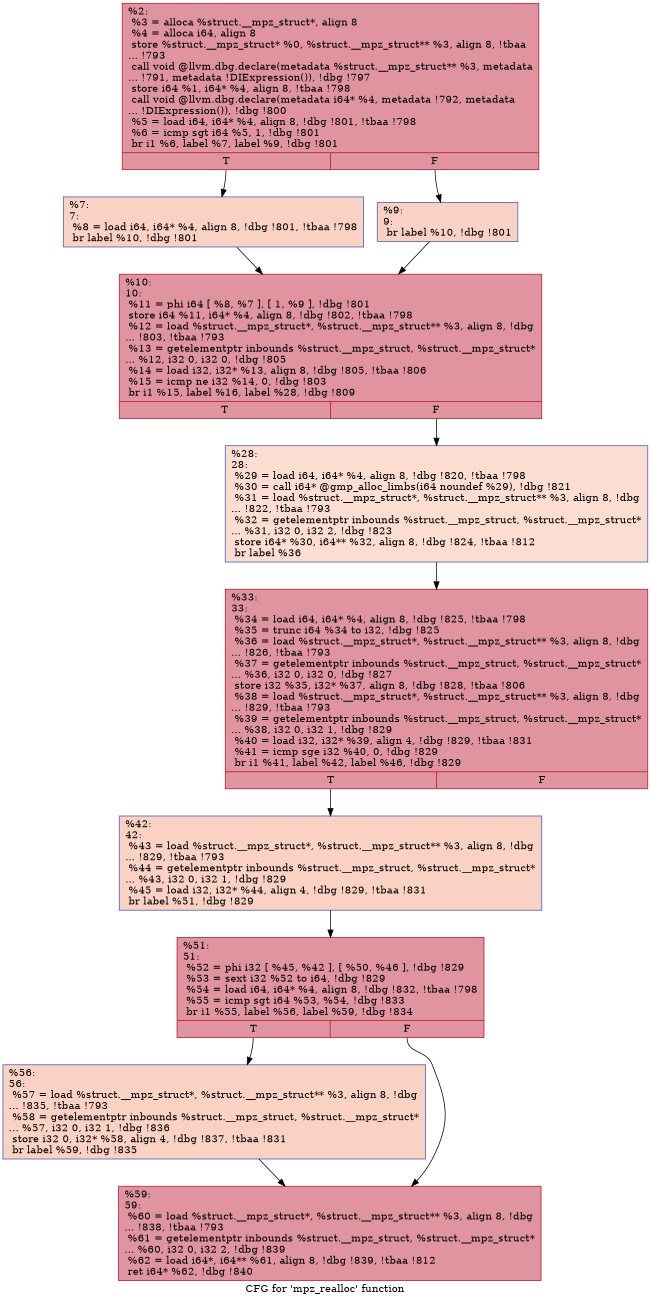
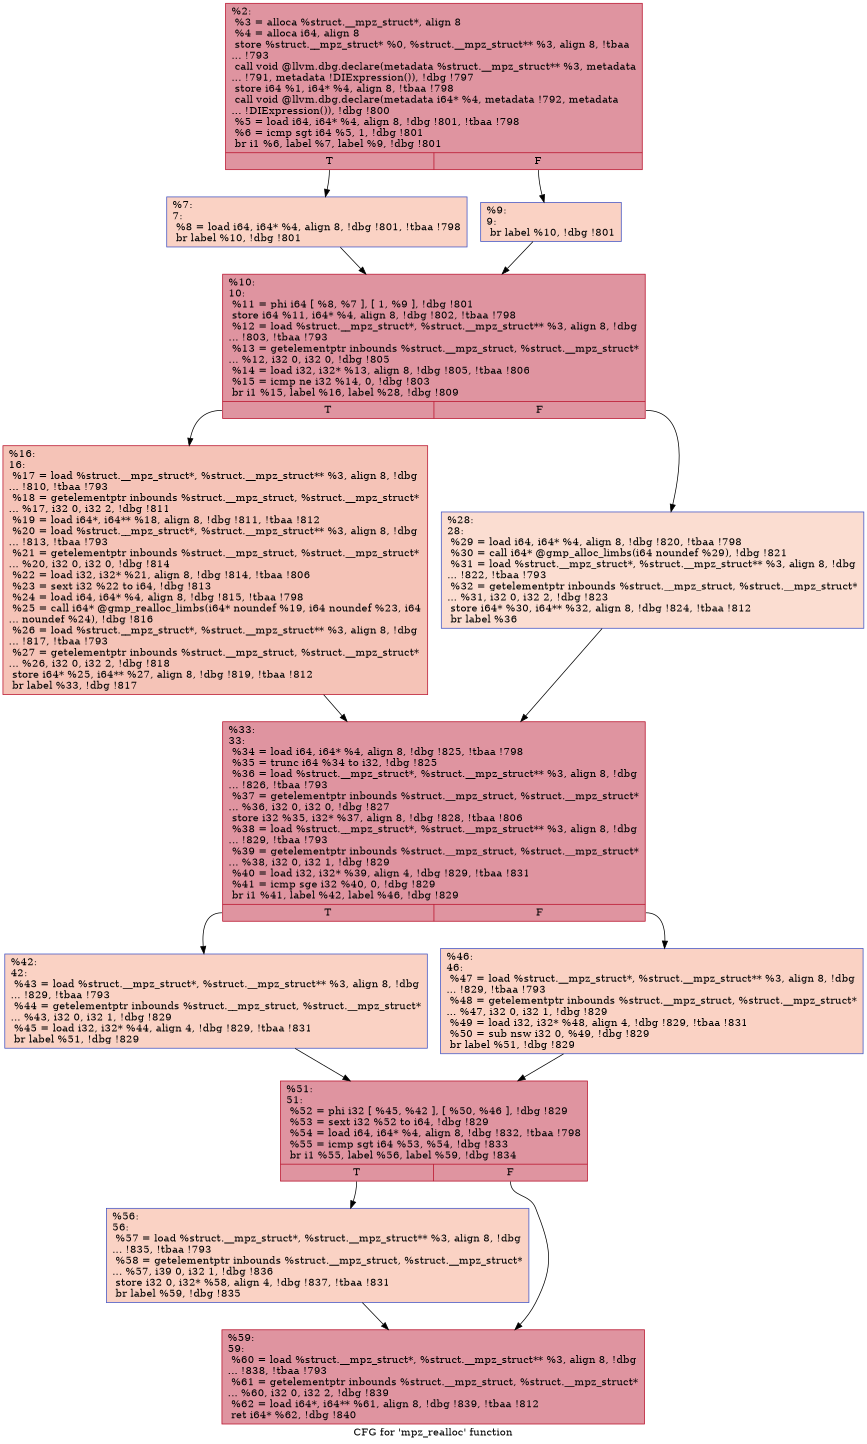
node "%16:": added
node "%46:": added
node "%56:": text "... %57, i32 0, i32 1, !dbg !836" -> "... %57, i39 0, i32 1, !dbg !836"
